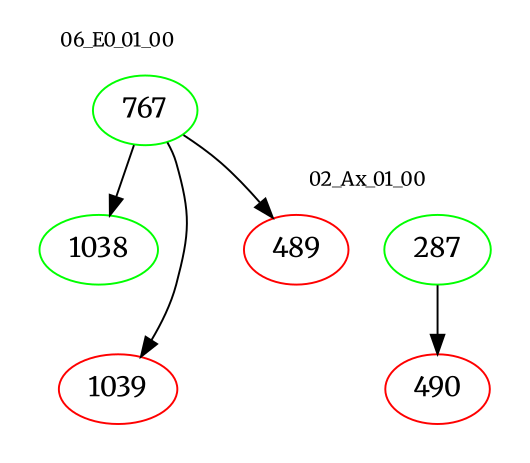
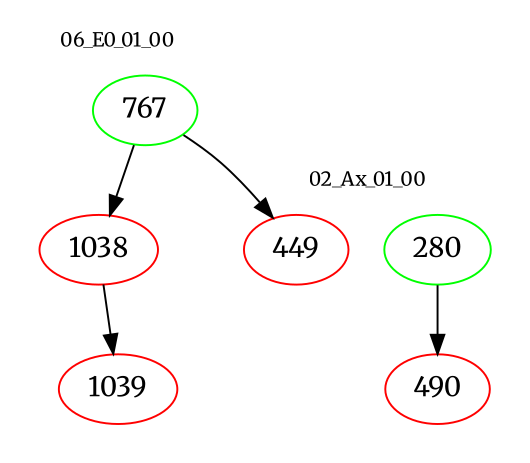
edge "767" -> "1039": now "1038" -> "1039"
node "1038": color green -> red
node "489": label "489" -> "449"
node "287": label "287" -> "280"
